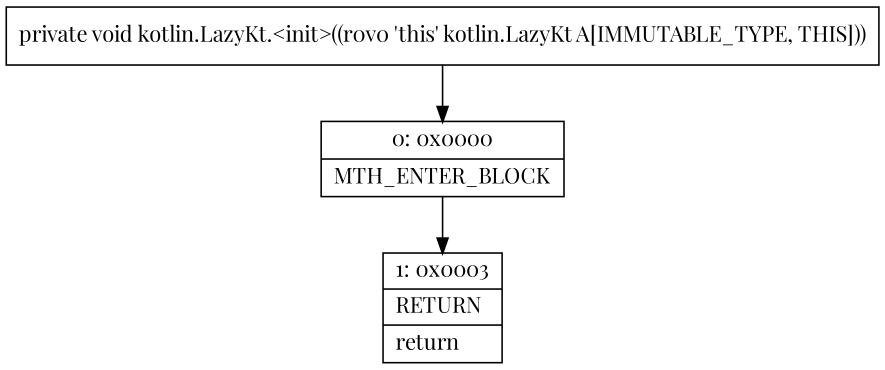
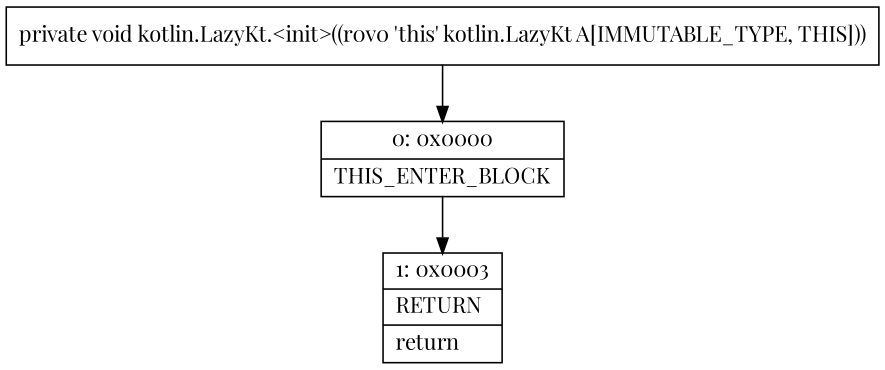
node "0: 0x0000": text "MTH_ENTER_BLOCK" -> "THIS_ENTER_BLOCK"
